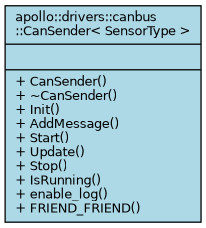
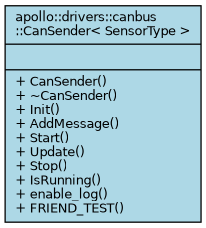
node "apollo::drivers::canbus": text "+ FRIEND_FRIEND()" -> "+ FRIEND_TEST()"
